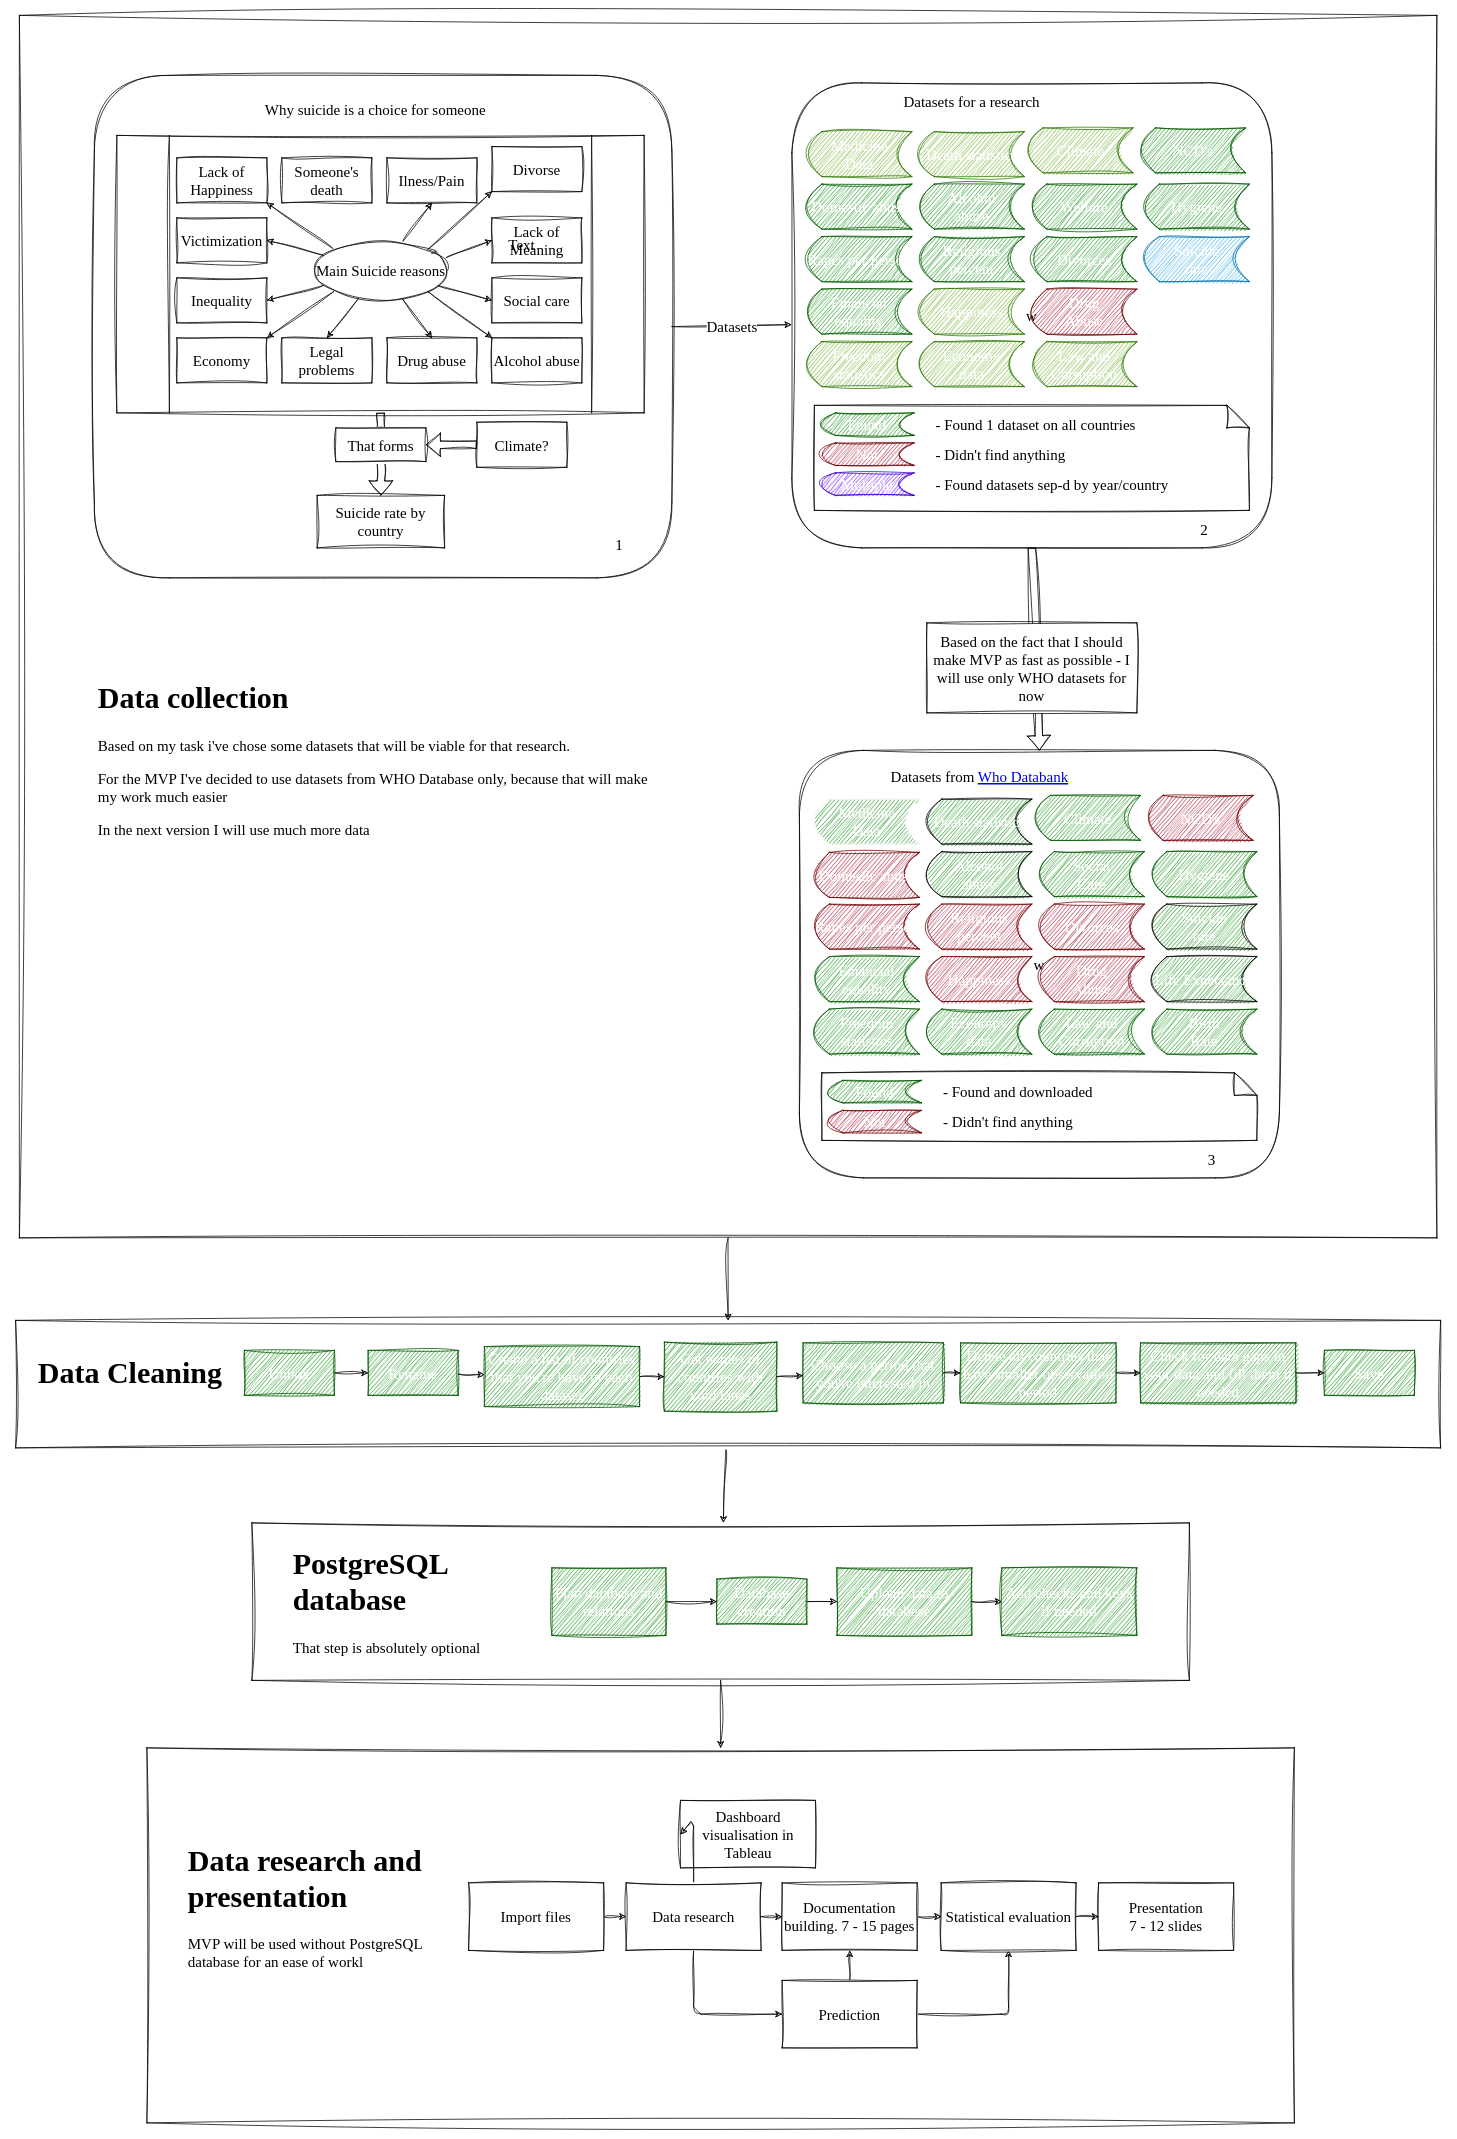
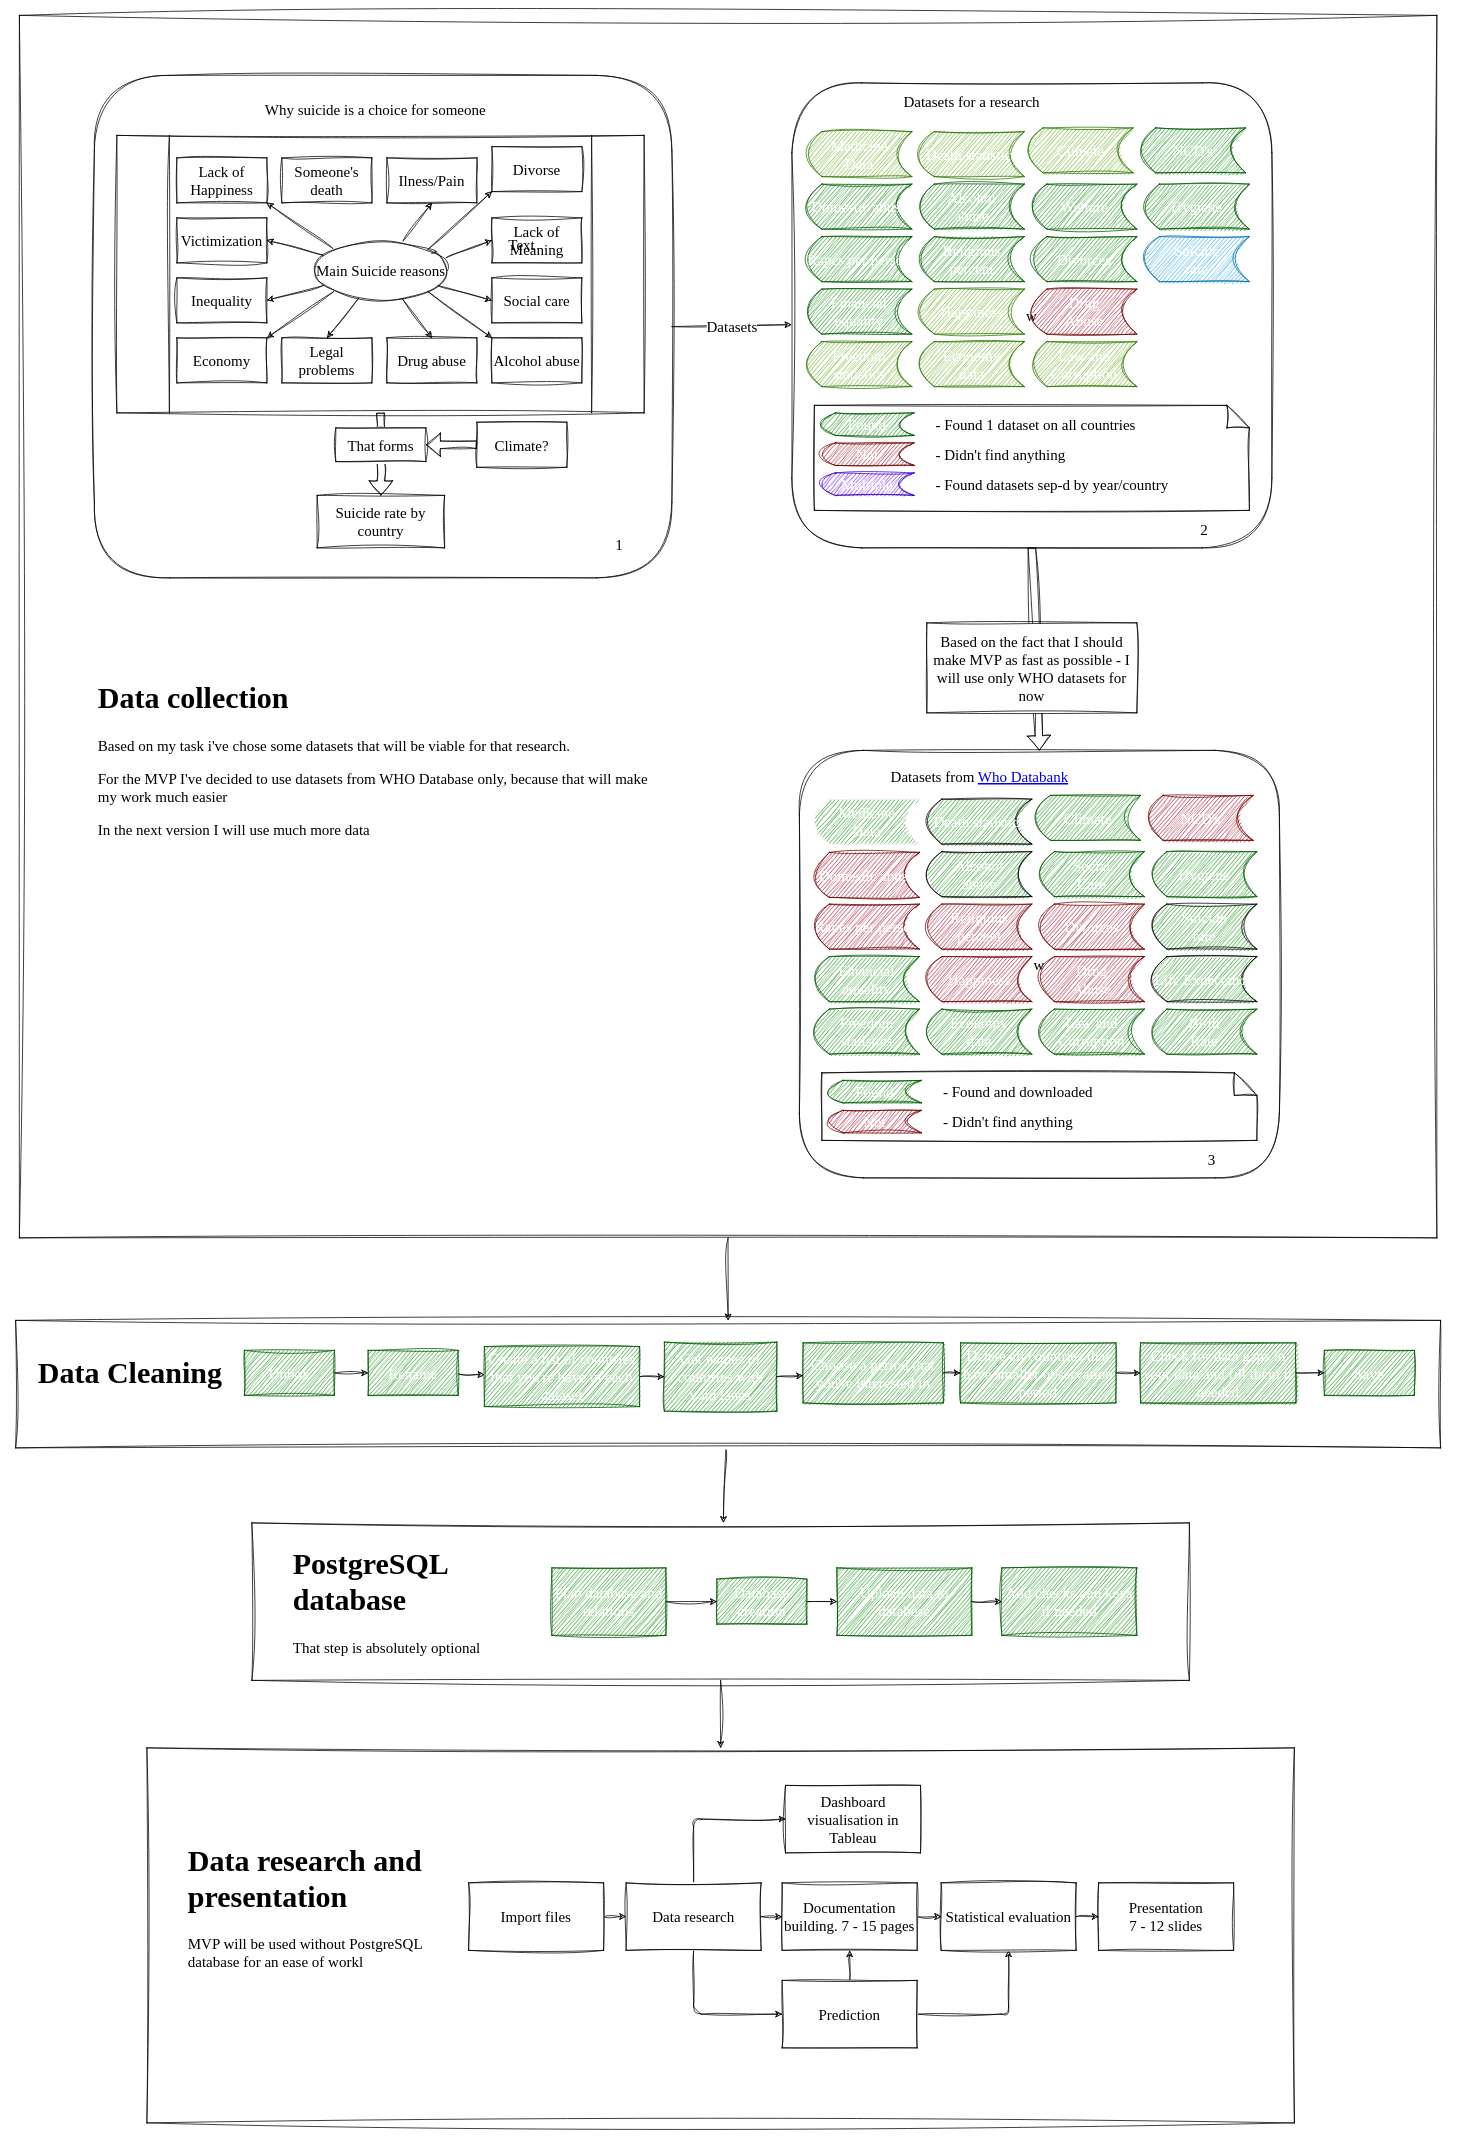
node "Dashboard visualisation in Tableau": moved (748, 1834) -> (853, 1819)
